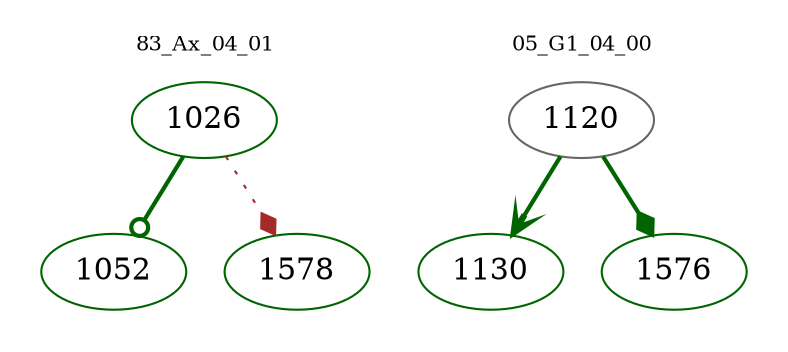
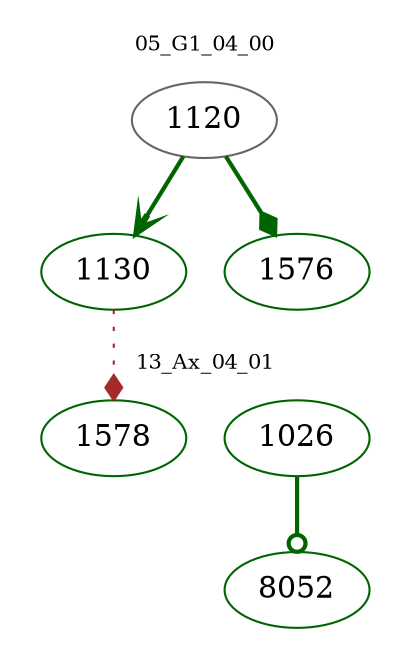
cluster "83_Ax_04_01": label "83_Ax_04_01" -> "13_Ax_04_01"
edge "1026" -> "1578": now "1130" -> "1578"
node "1052": label "1052" -> "8052"
